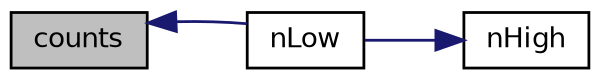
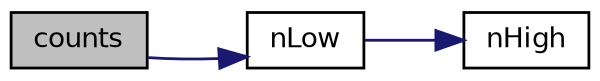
edge "nLow" -> "counts": reversed
